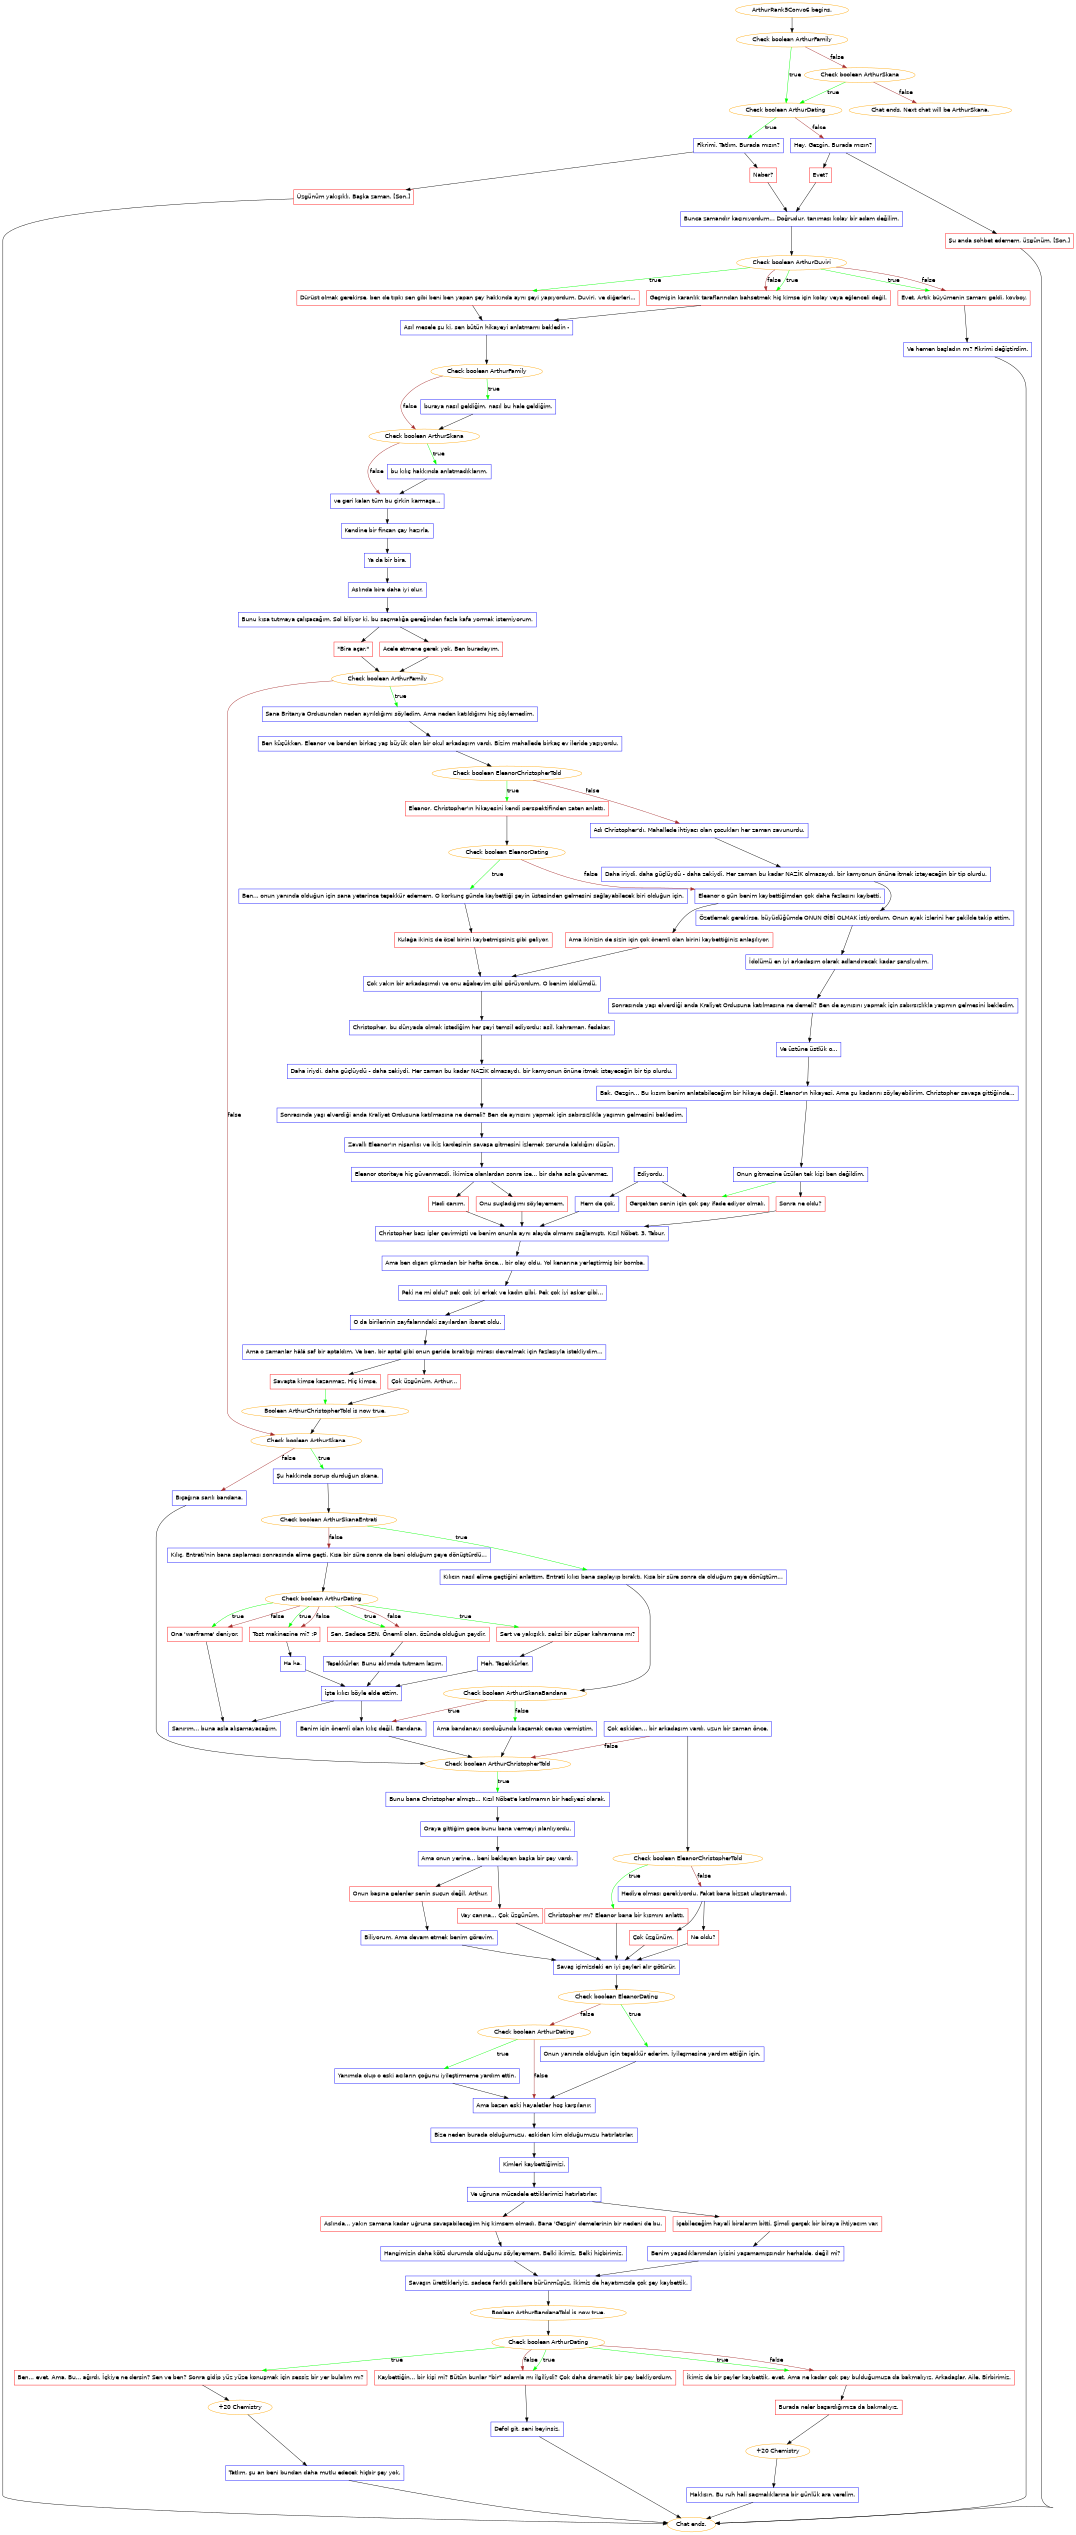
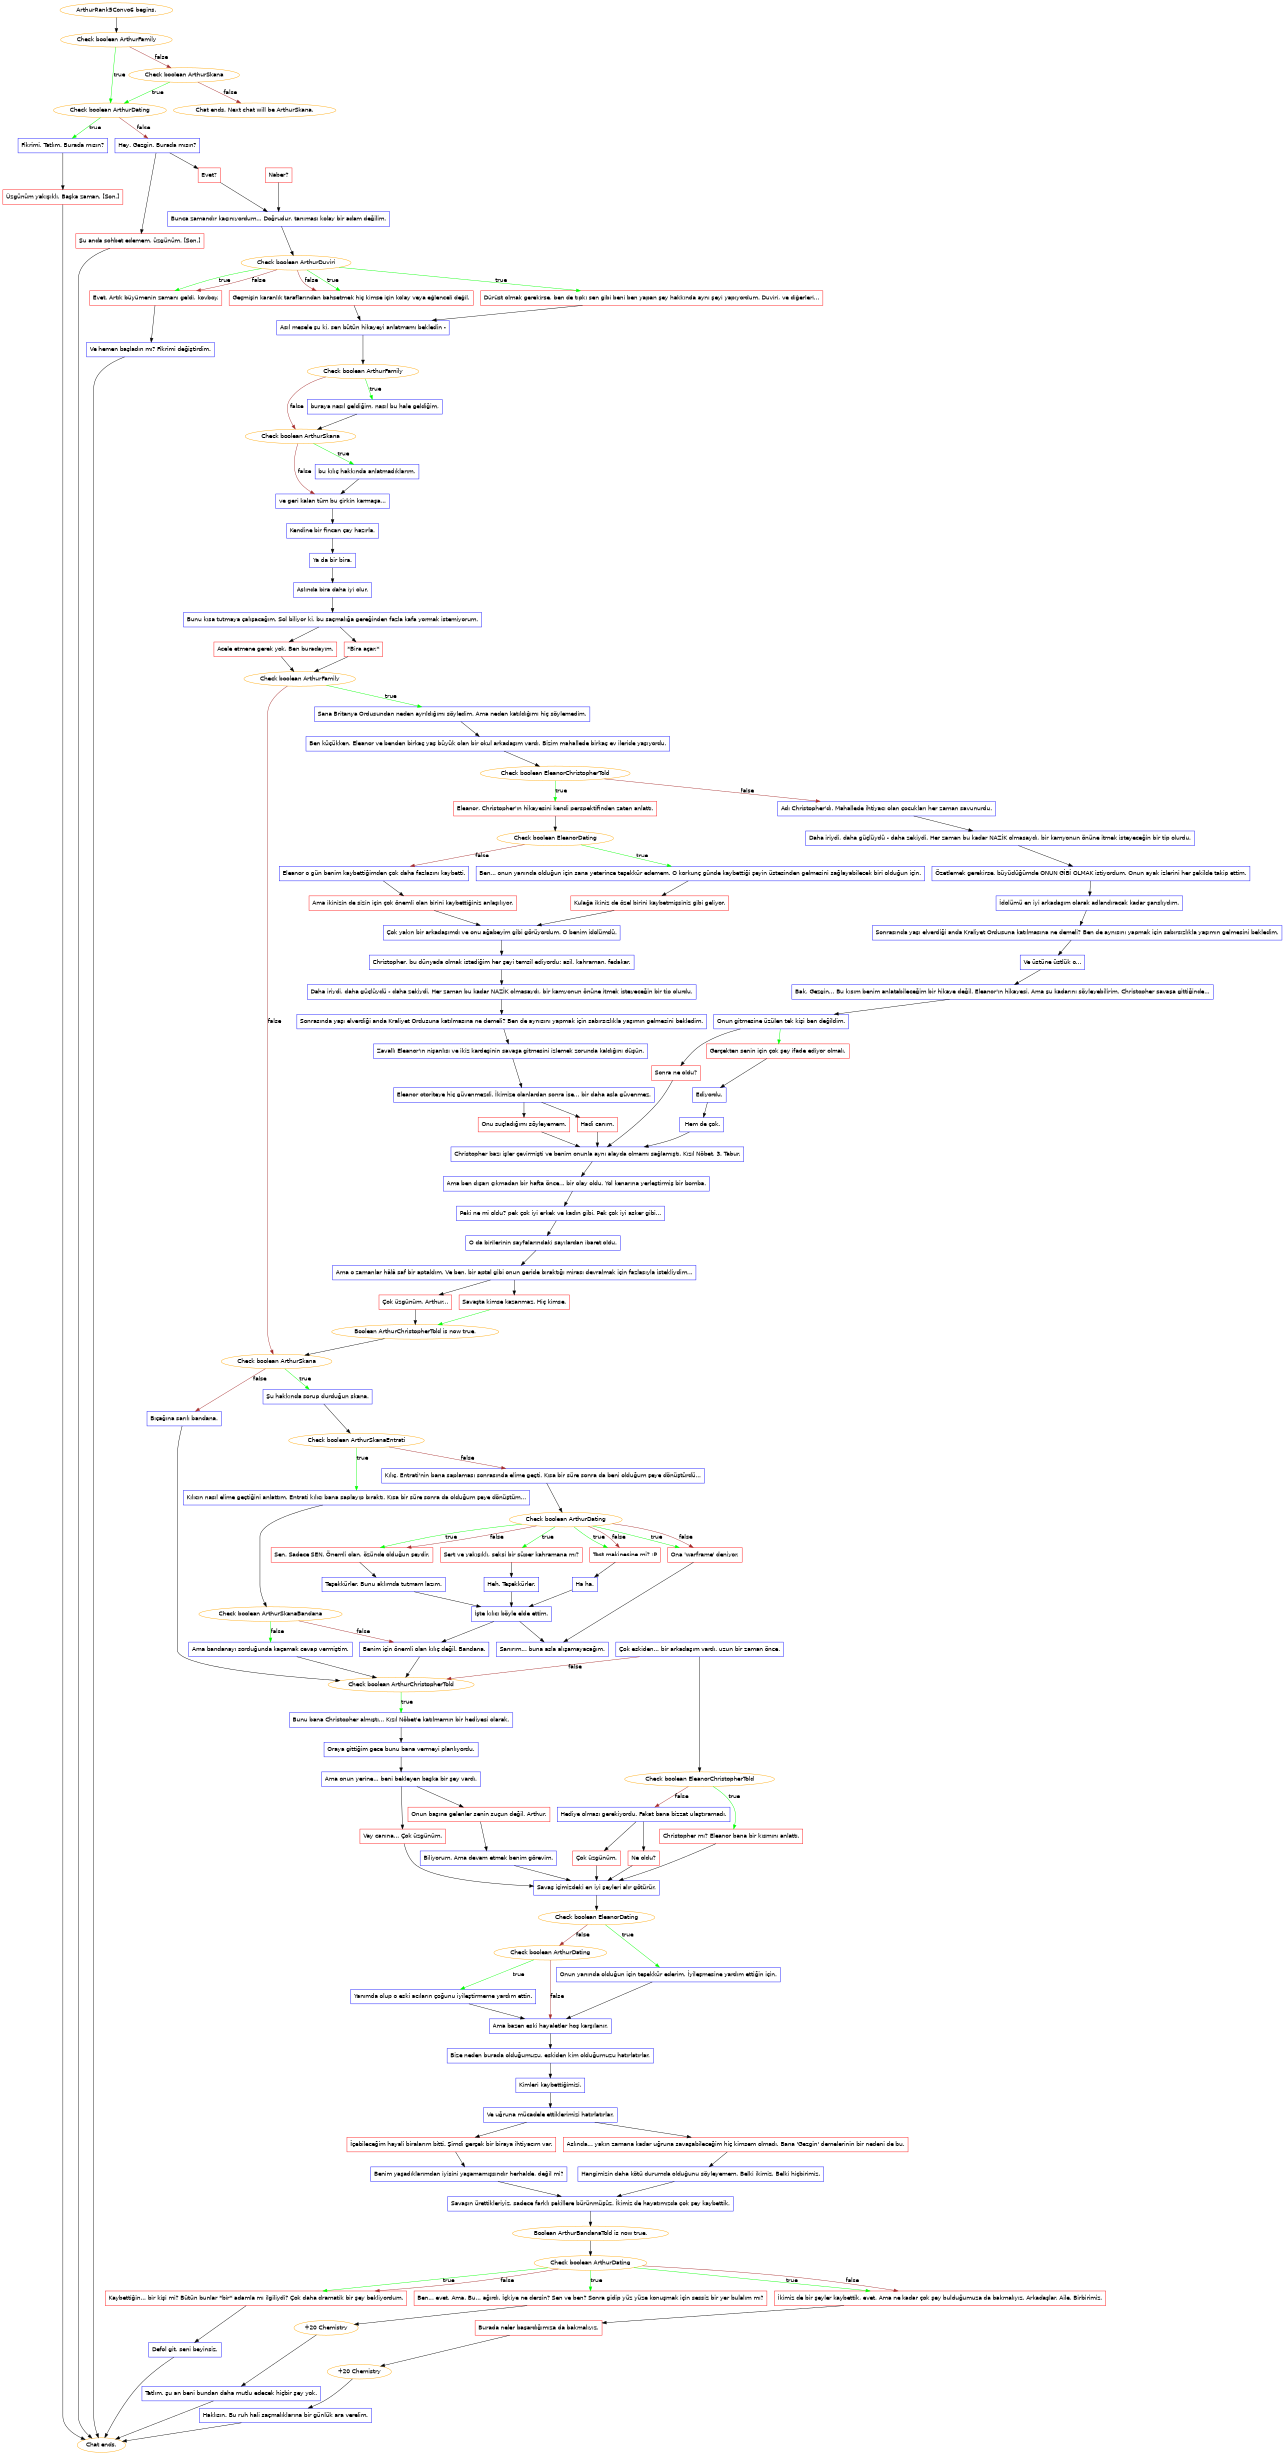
edge "Fikrimi, Tatlım. Burada mısın?" -> "Naber?": removed
edge "Ediyordu." -> "Gerçekten senin için çok şey ifade ediyor olmalı.": reversed
edge "Check boolean ArthurSkanaBandana" -> "Benim için önemli olan kılıç değil. Bandana.": label "true" -> "false"
